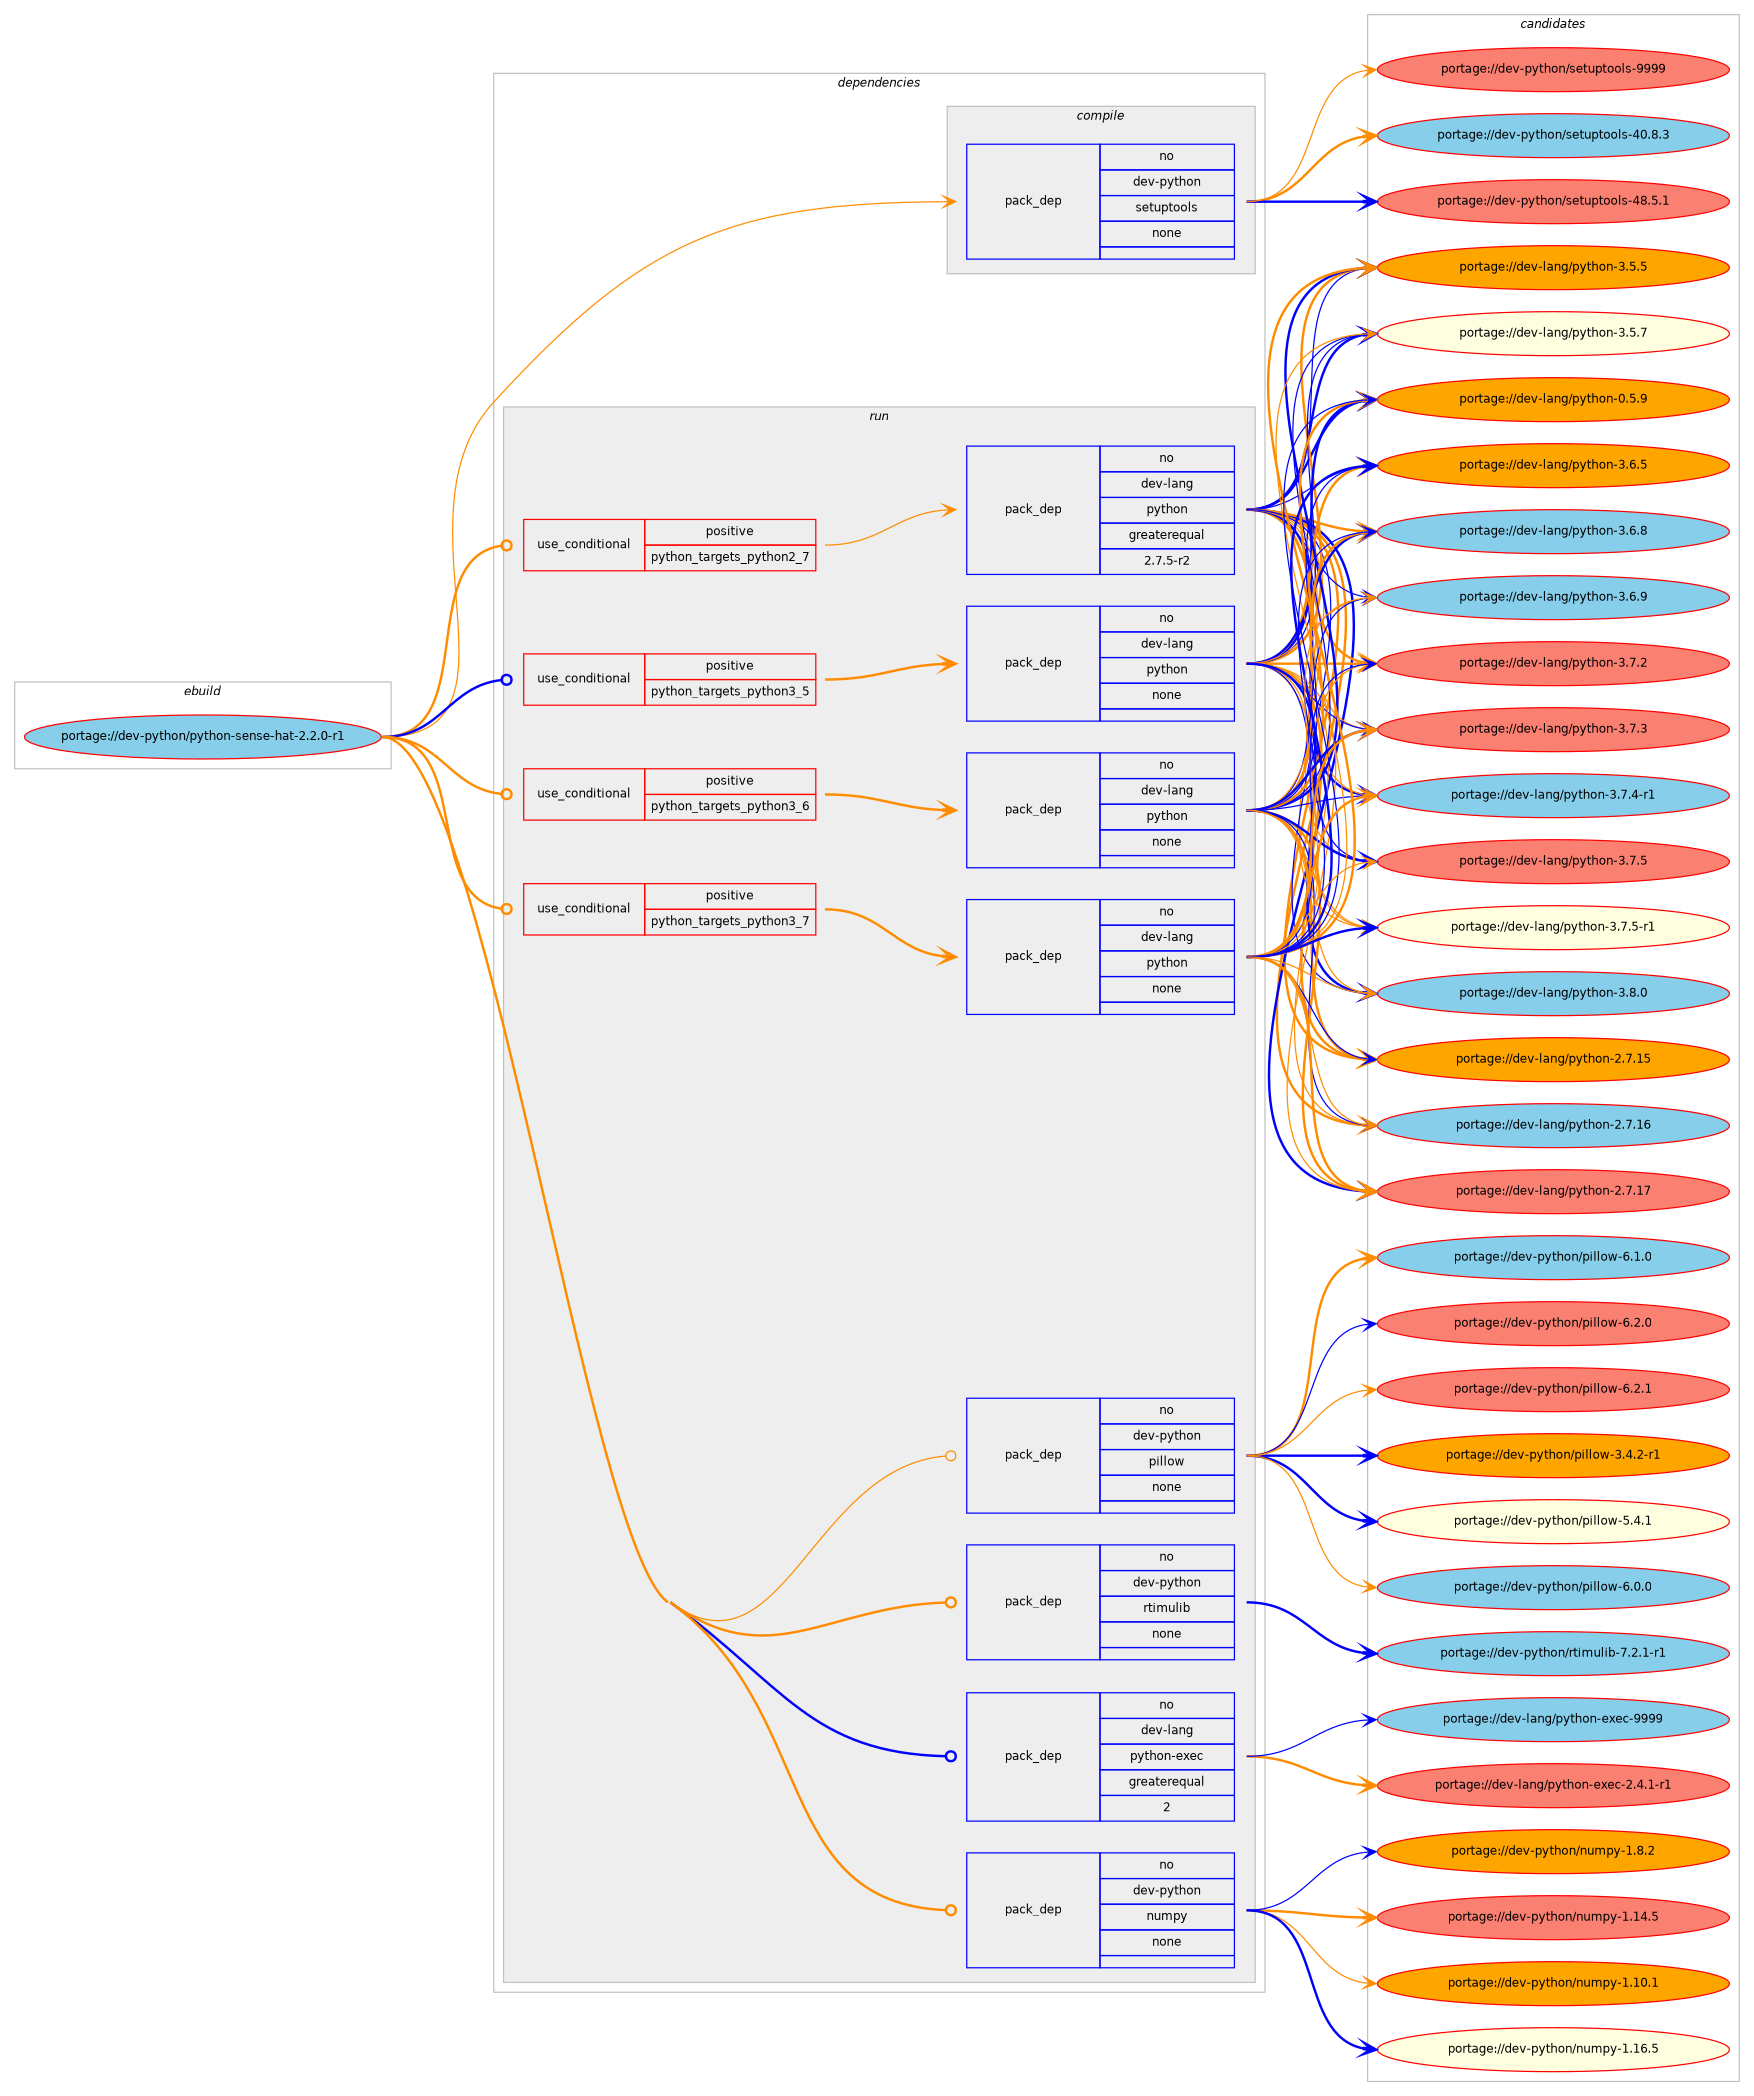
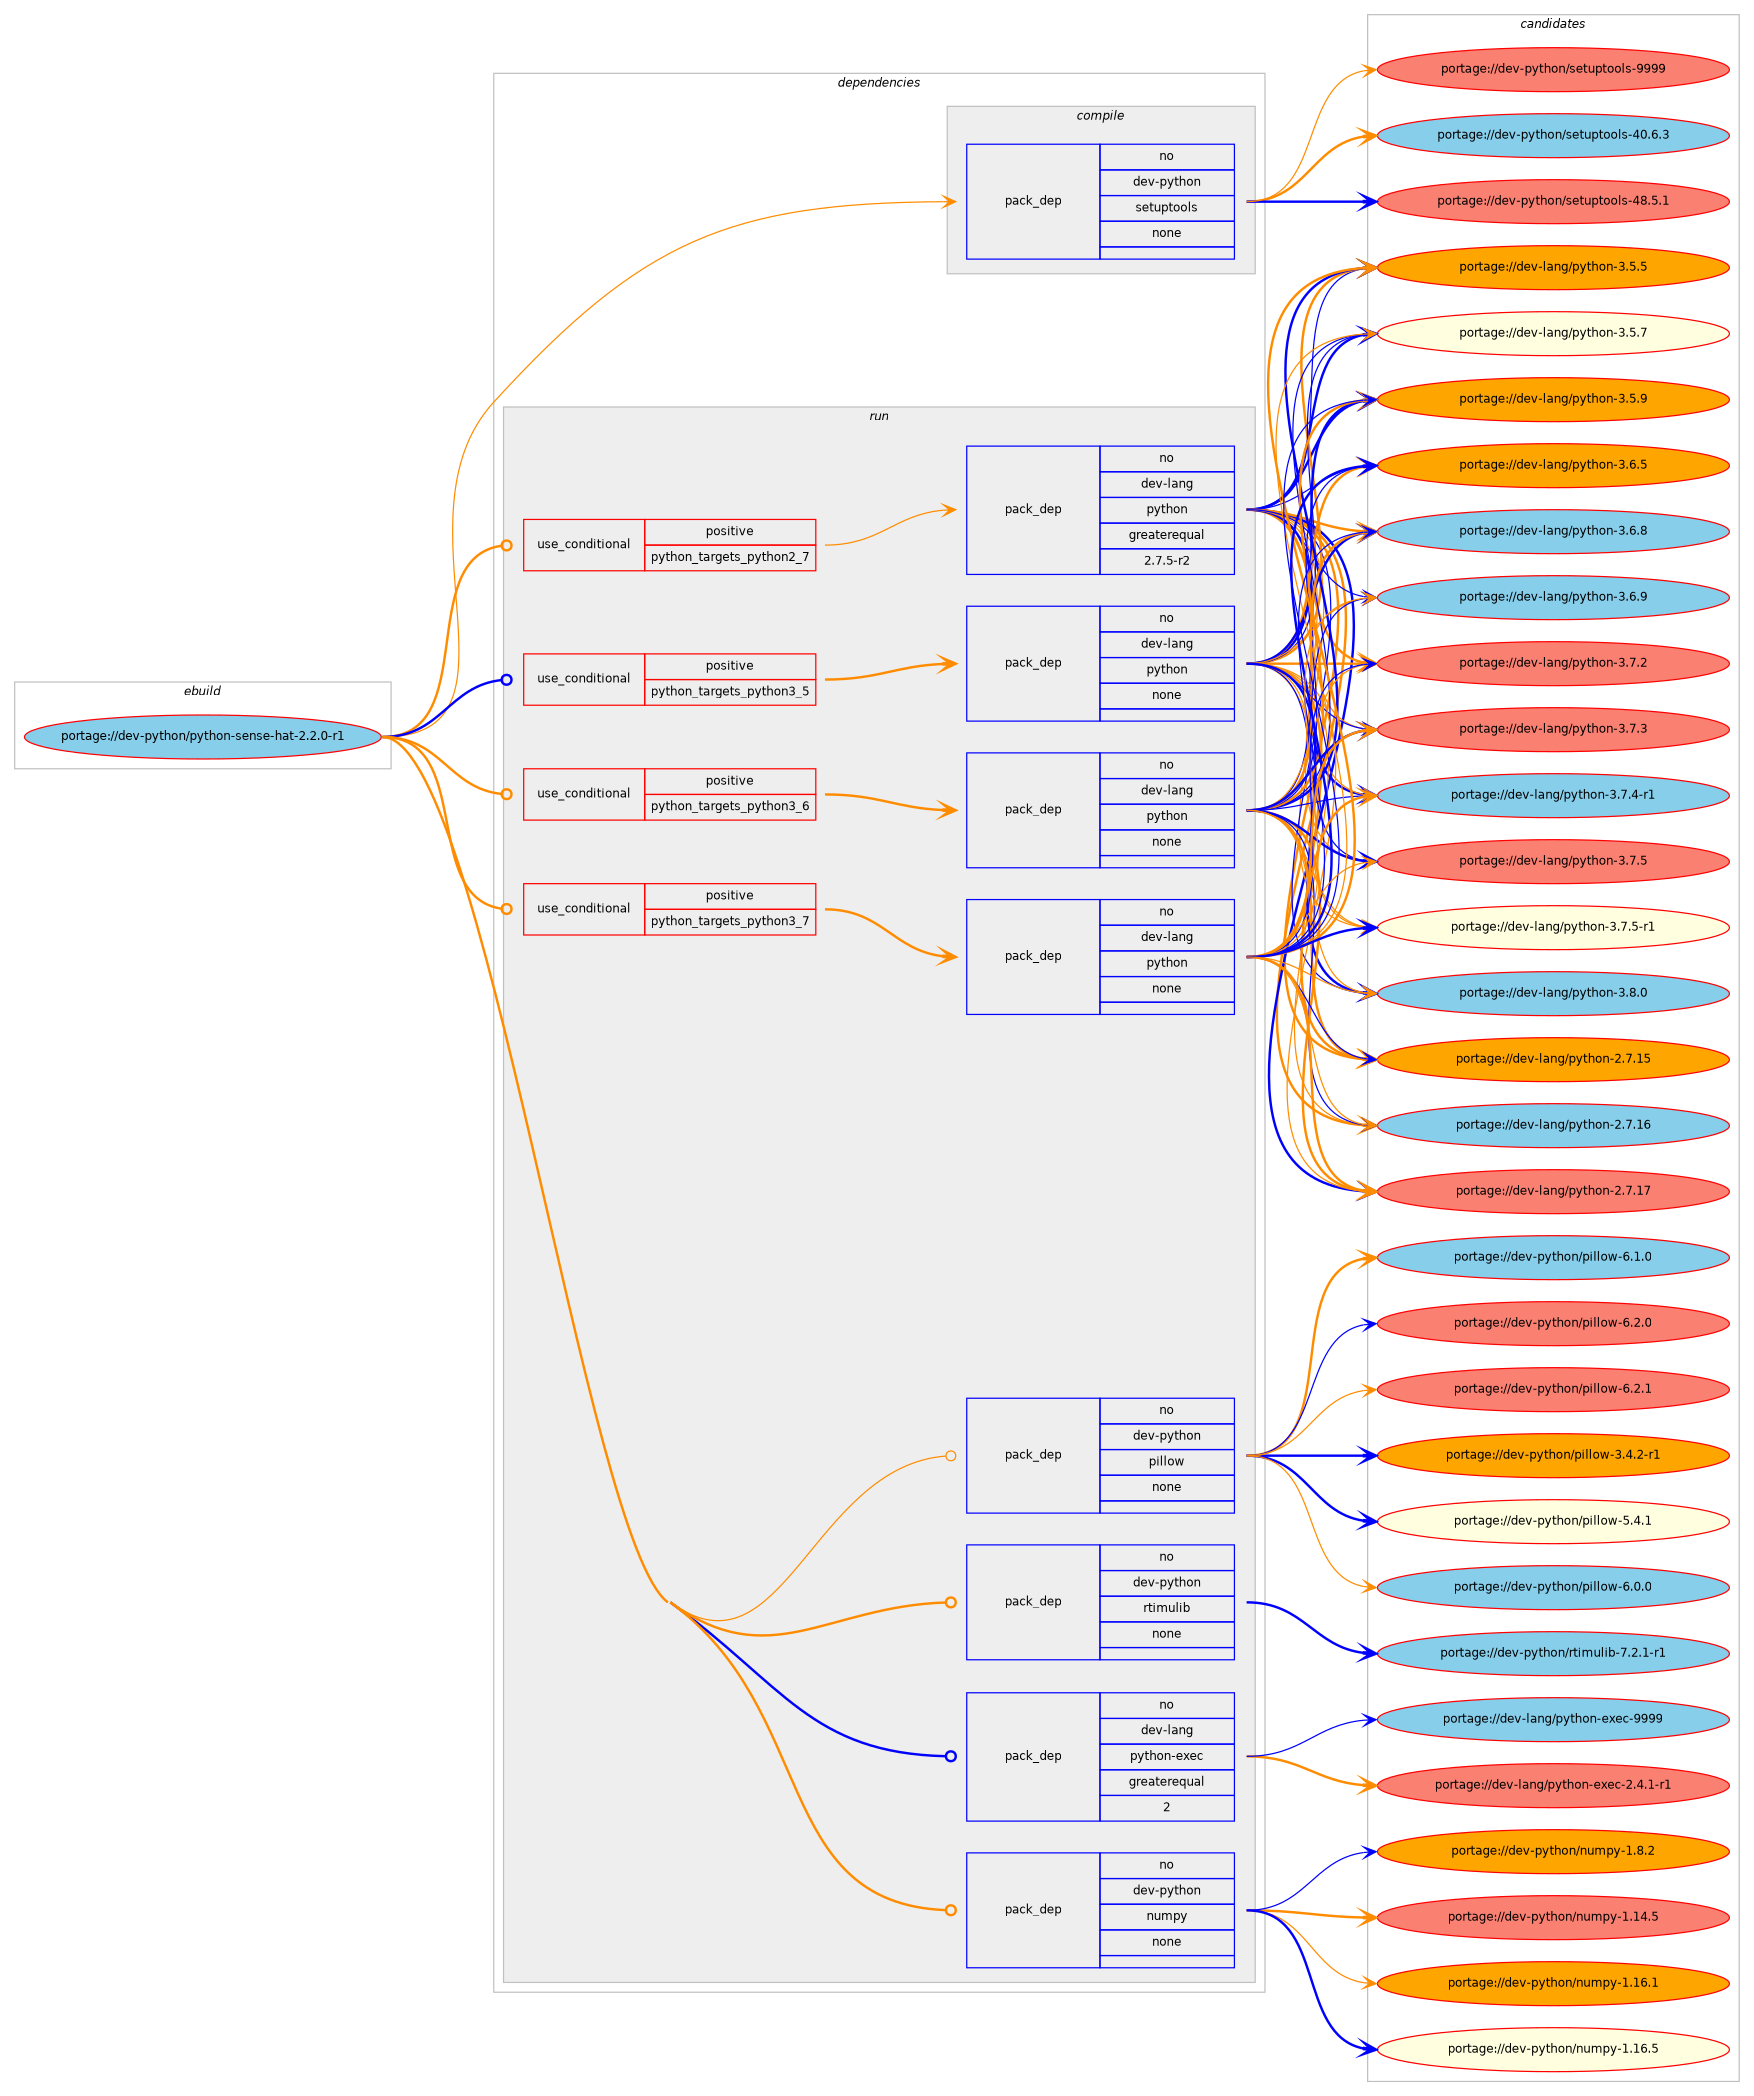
node "portage://dev-python/setuptools-40.8.3": label "portage://dev-python/setuptools-40.8.3" -> "portage://dev-python/setuptools-40.6.3"
node "portage://dev-lang/python-0.5.9": label "portage://dev-lang/python-0.5.9" -> "portage://dev-lang/python-3.5.9"
node "portage://dev-python/numpy-1.10.1": label "portage://dev-python/numpy-1.10.1" -> "portage://dev-python/numpy-1.16.1"
